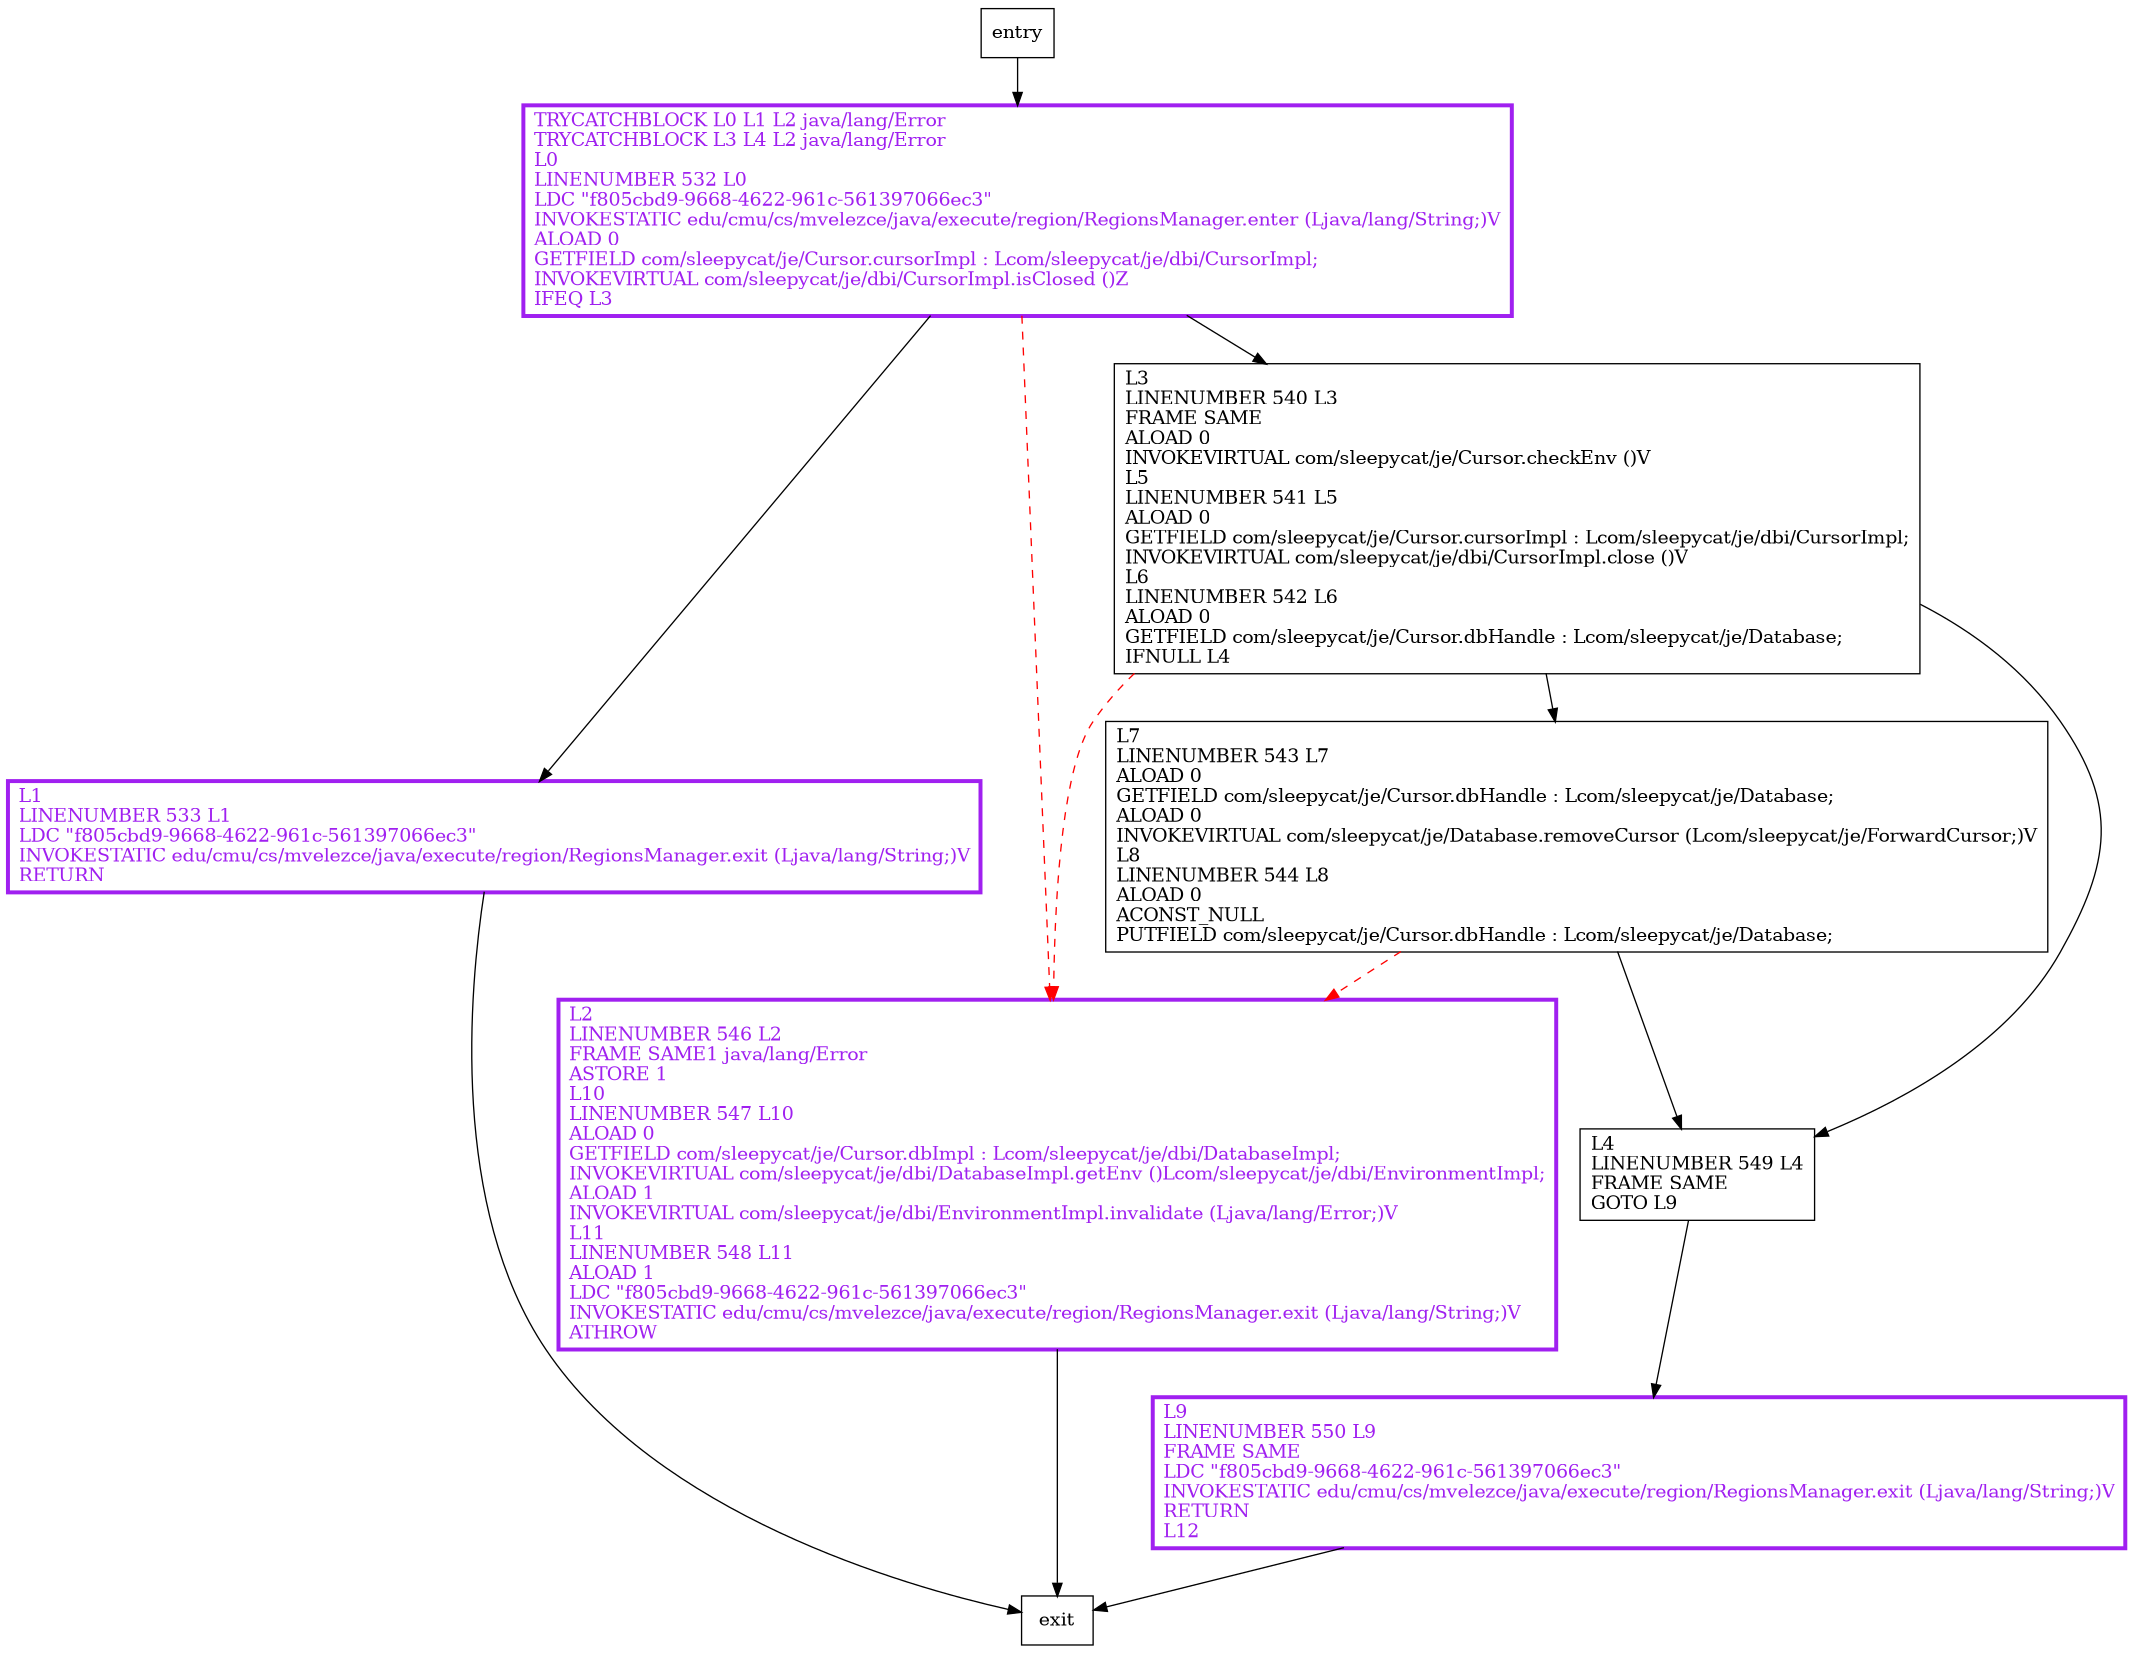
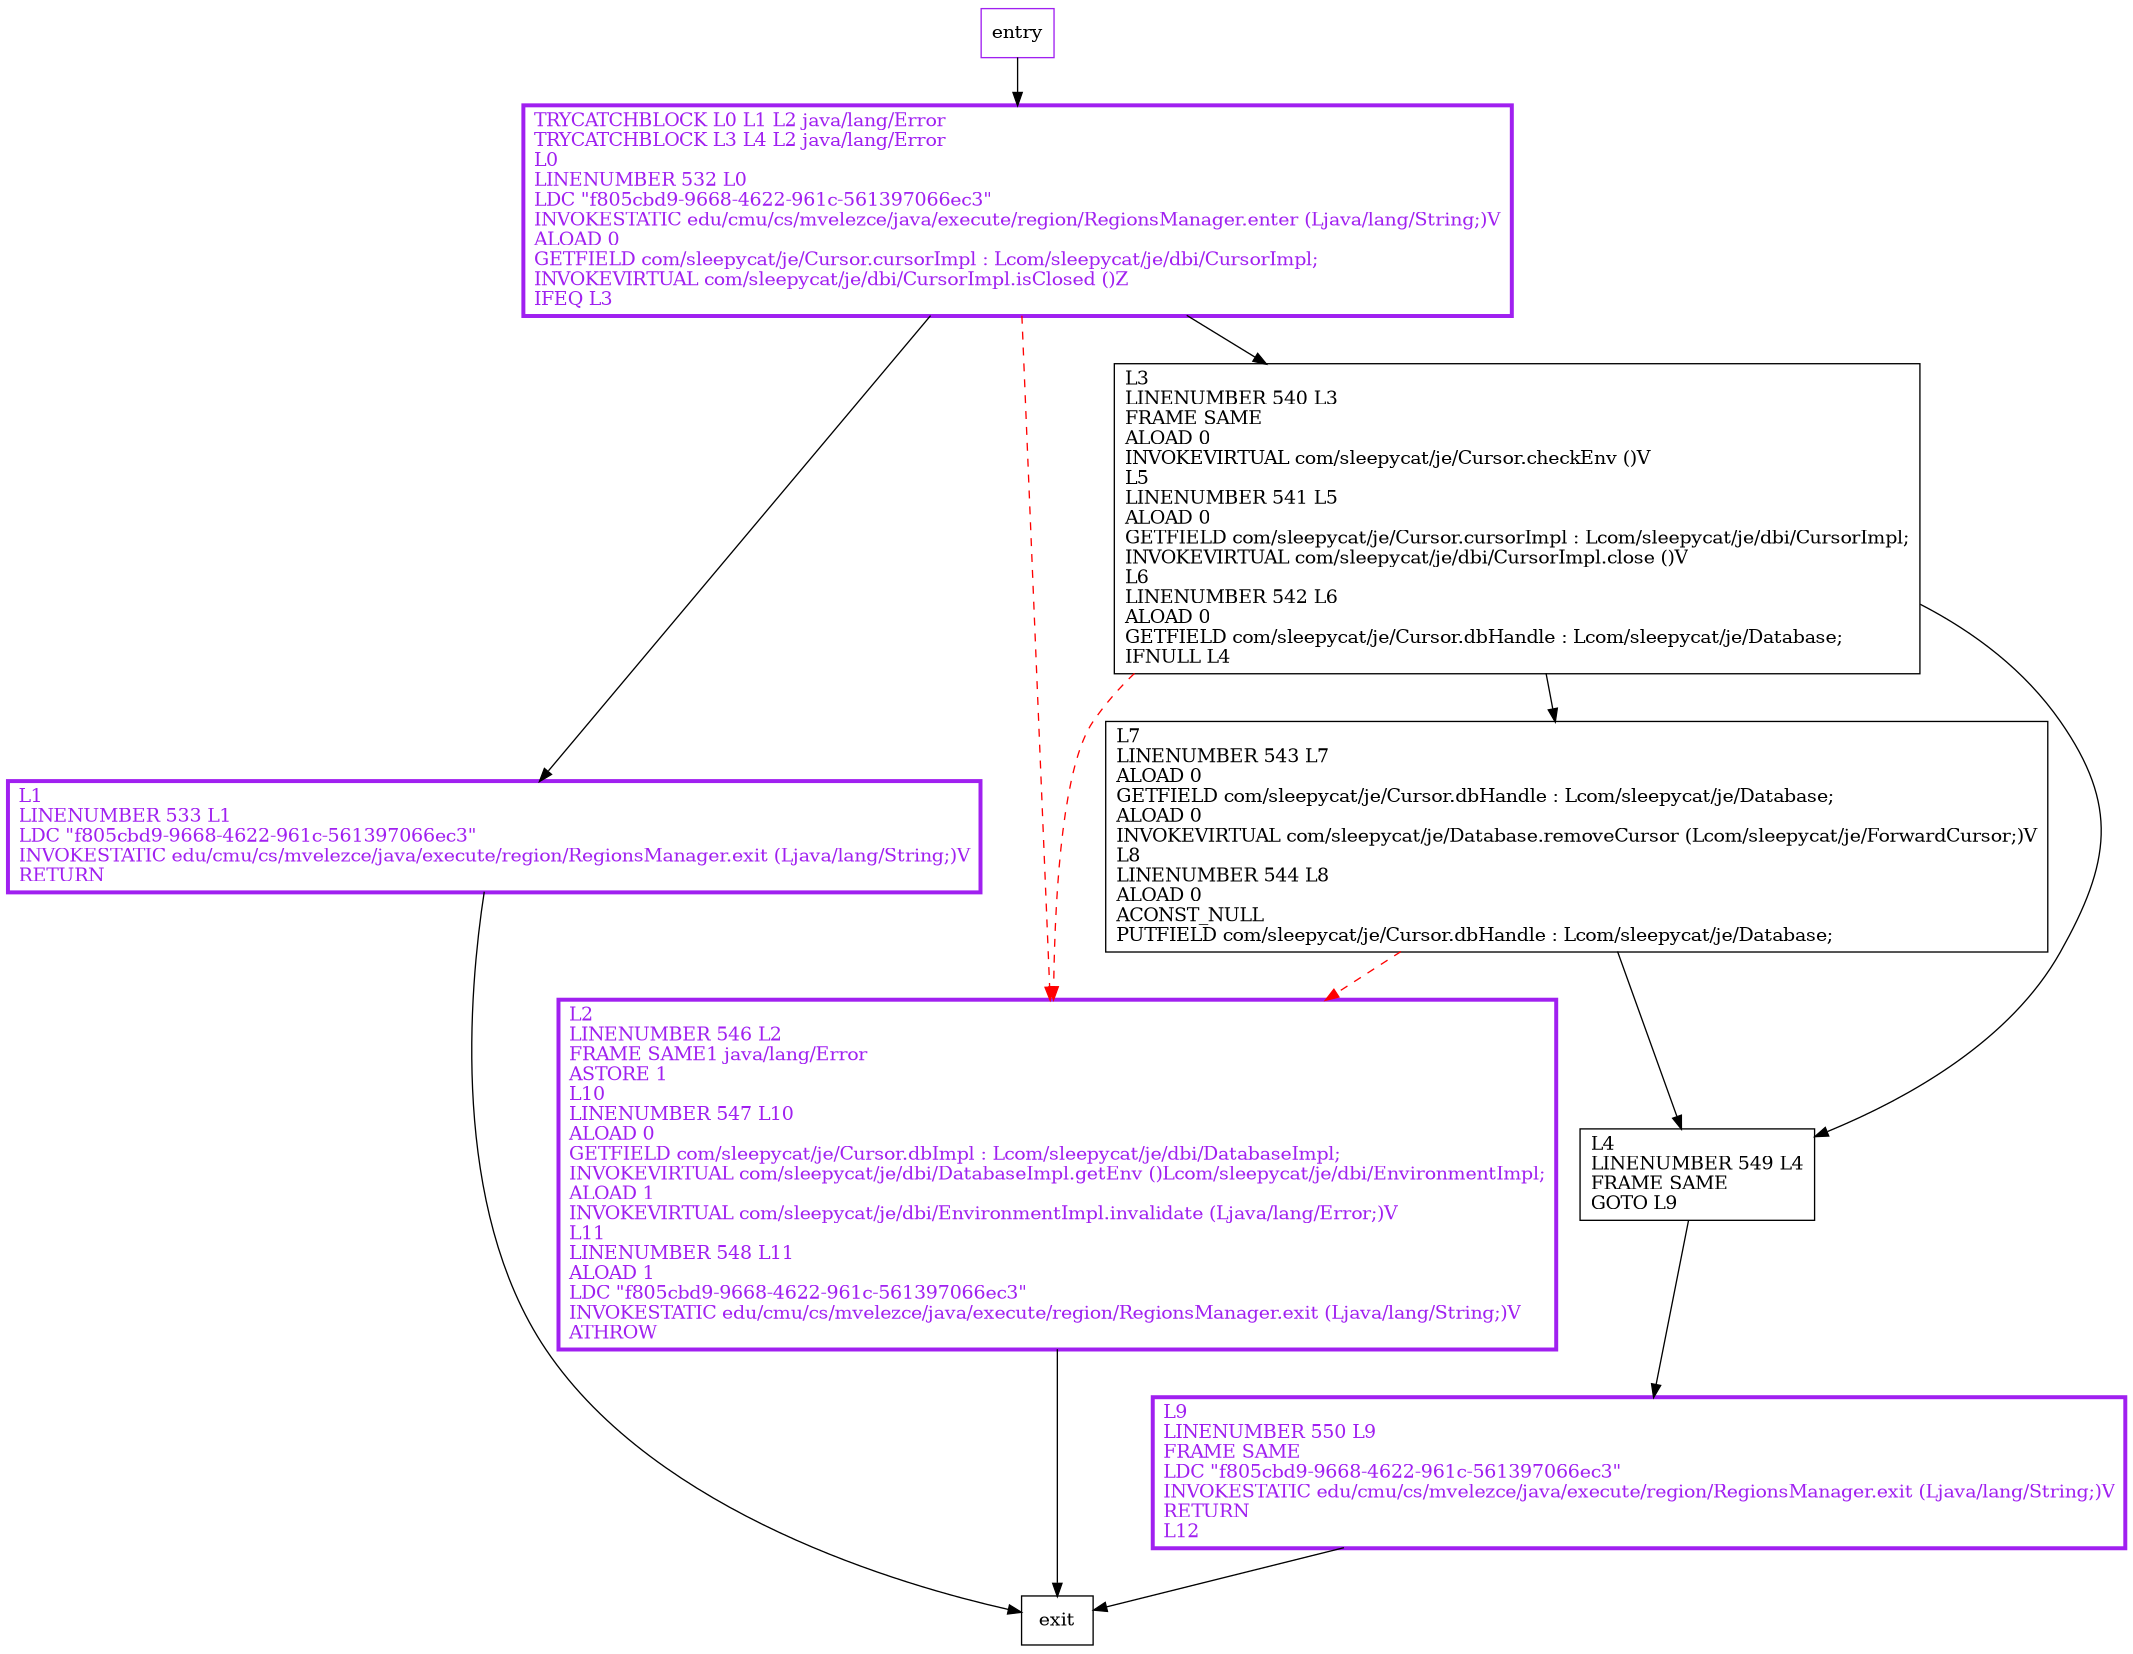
node "entry": color black -> purple
